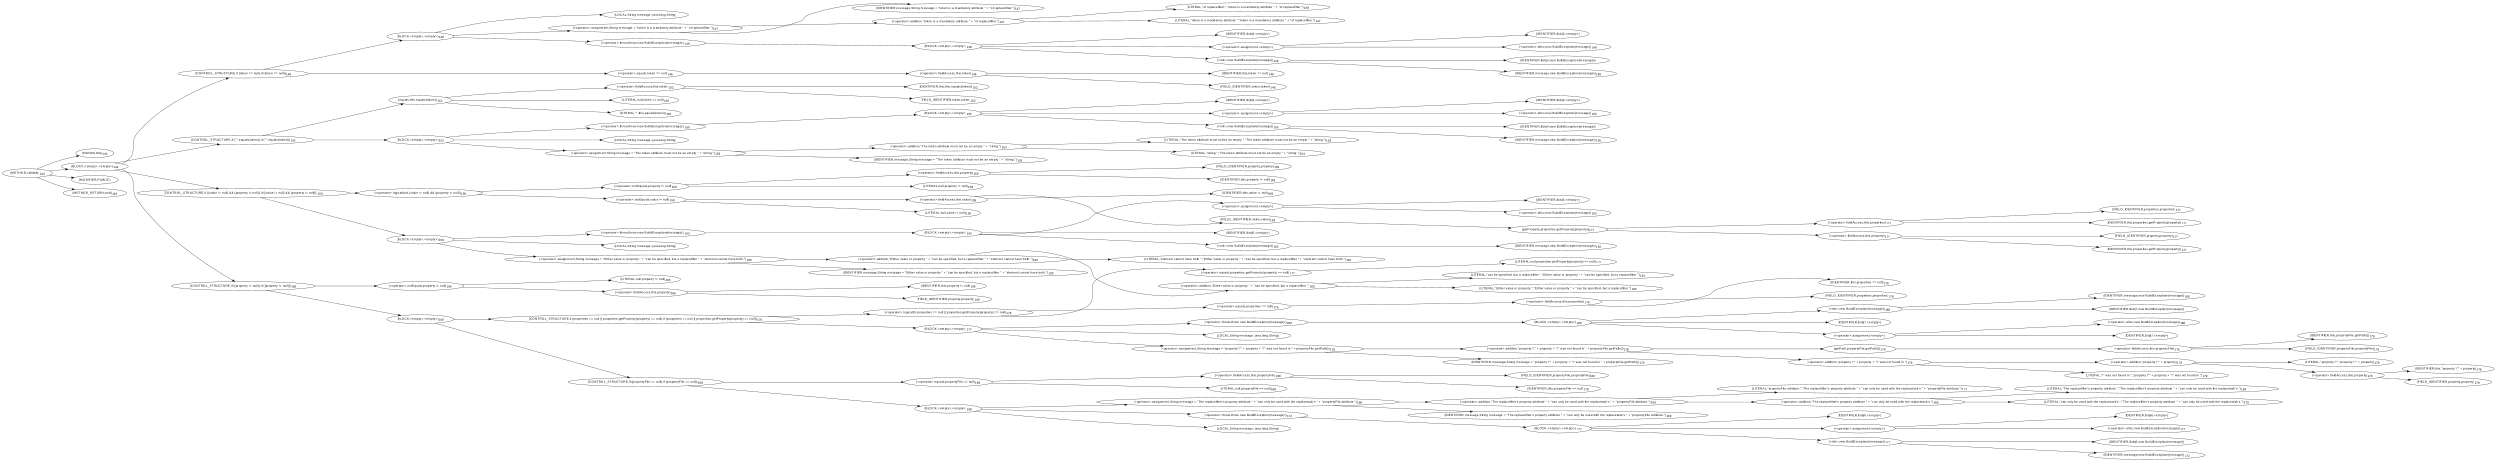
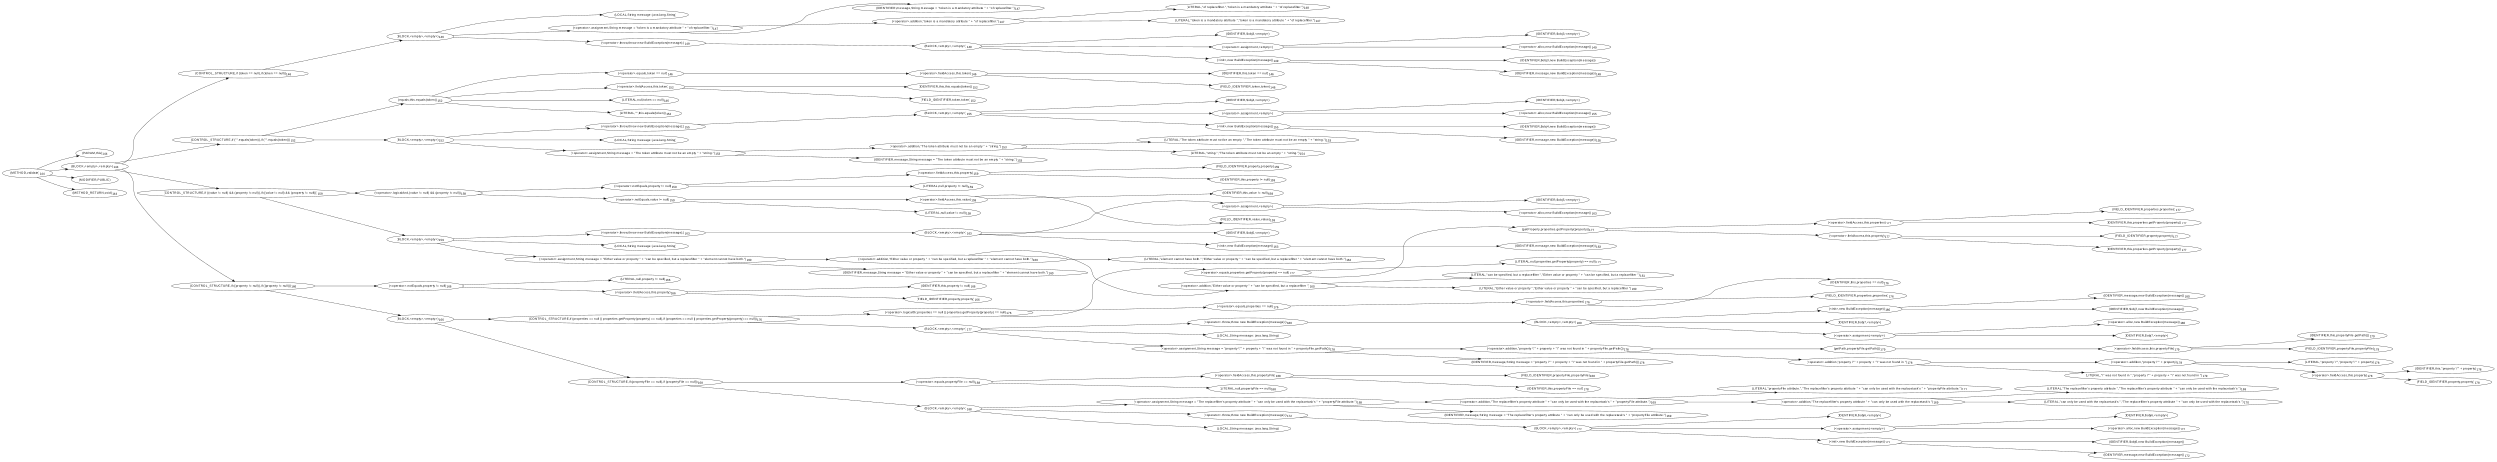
edge "(CONTROL_STRUCTURE,if (token == null),if (token == null))" -> "(<operator>.equals,token == null)": now "(equals,this.equals(token))" -> "(<operator>.equals,token == null)"
edge "(FIELD_IDENTIFIER,value,value)" -> "(getProperty,properties.getProperty(property))": now "(<operator>.equals,properties.getProperty(property) == null)" -> "(getProperty,properties.getProperty(property))"
